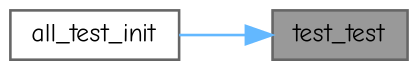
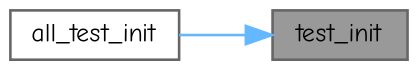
node "test_test": label "test_test" -> "test_init"
